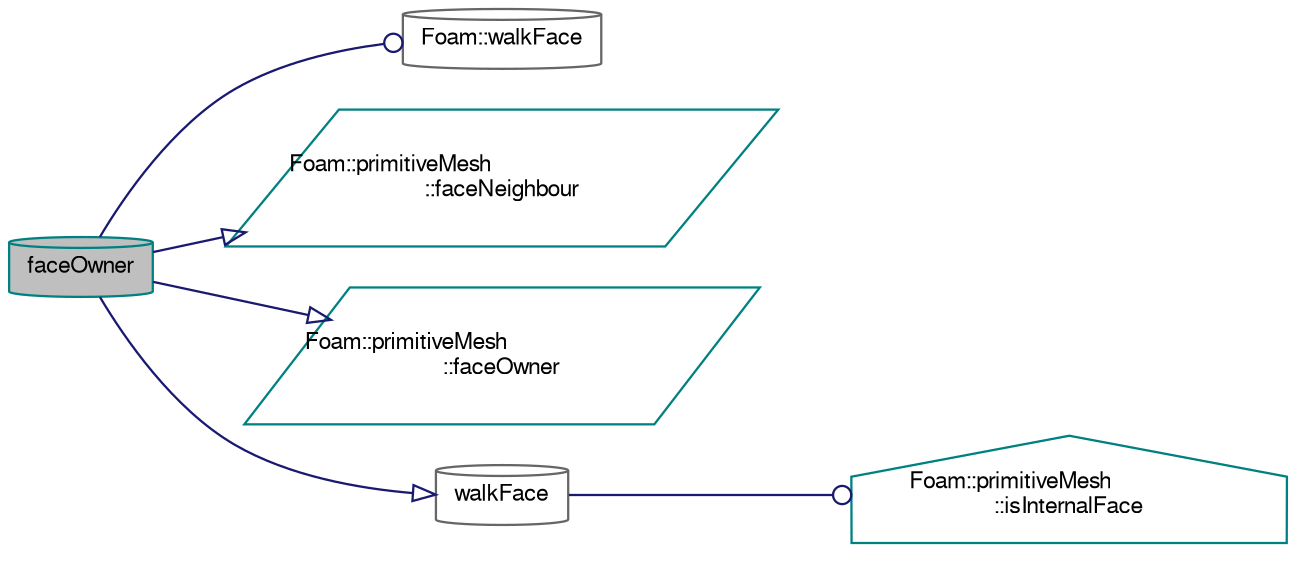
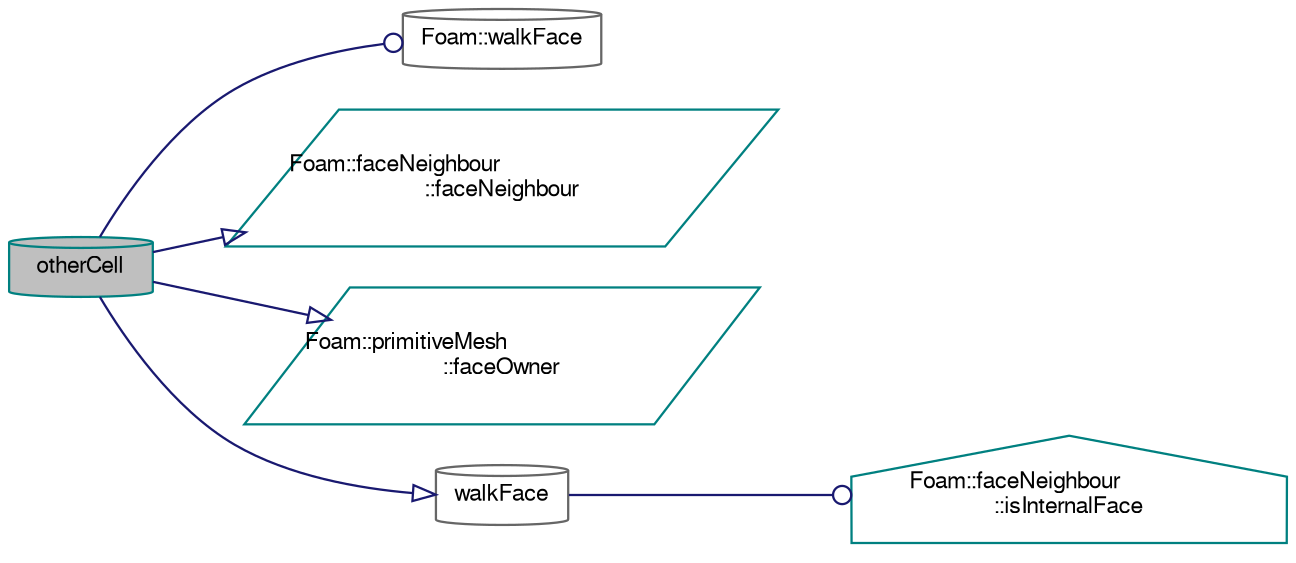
node "Foam::primitiveMesh ::faceNeighbour": label "Foam::primitiveMesh ::faceNeighbour" -> "Foam::faceNeighbour ::faceNeighbour"
node "faceOwner": label "faceOwner" -> "otherCell"
node "Foam::primitiveMesh ::isInternalFace": label "Foam::primitiveMesh ::isInternalFace" -> "Foam::faceNeighbour ::isInternalFace"
